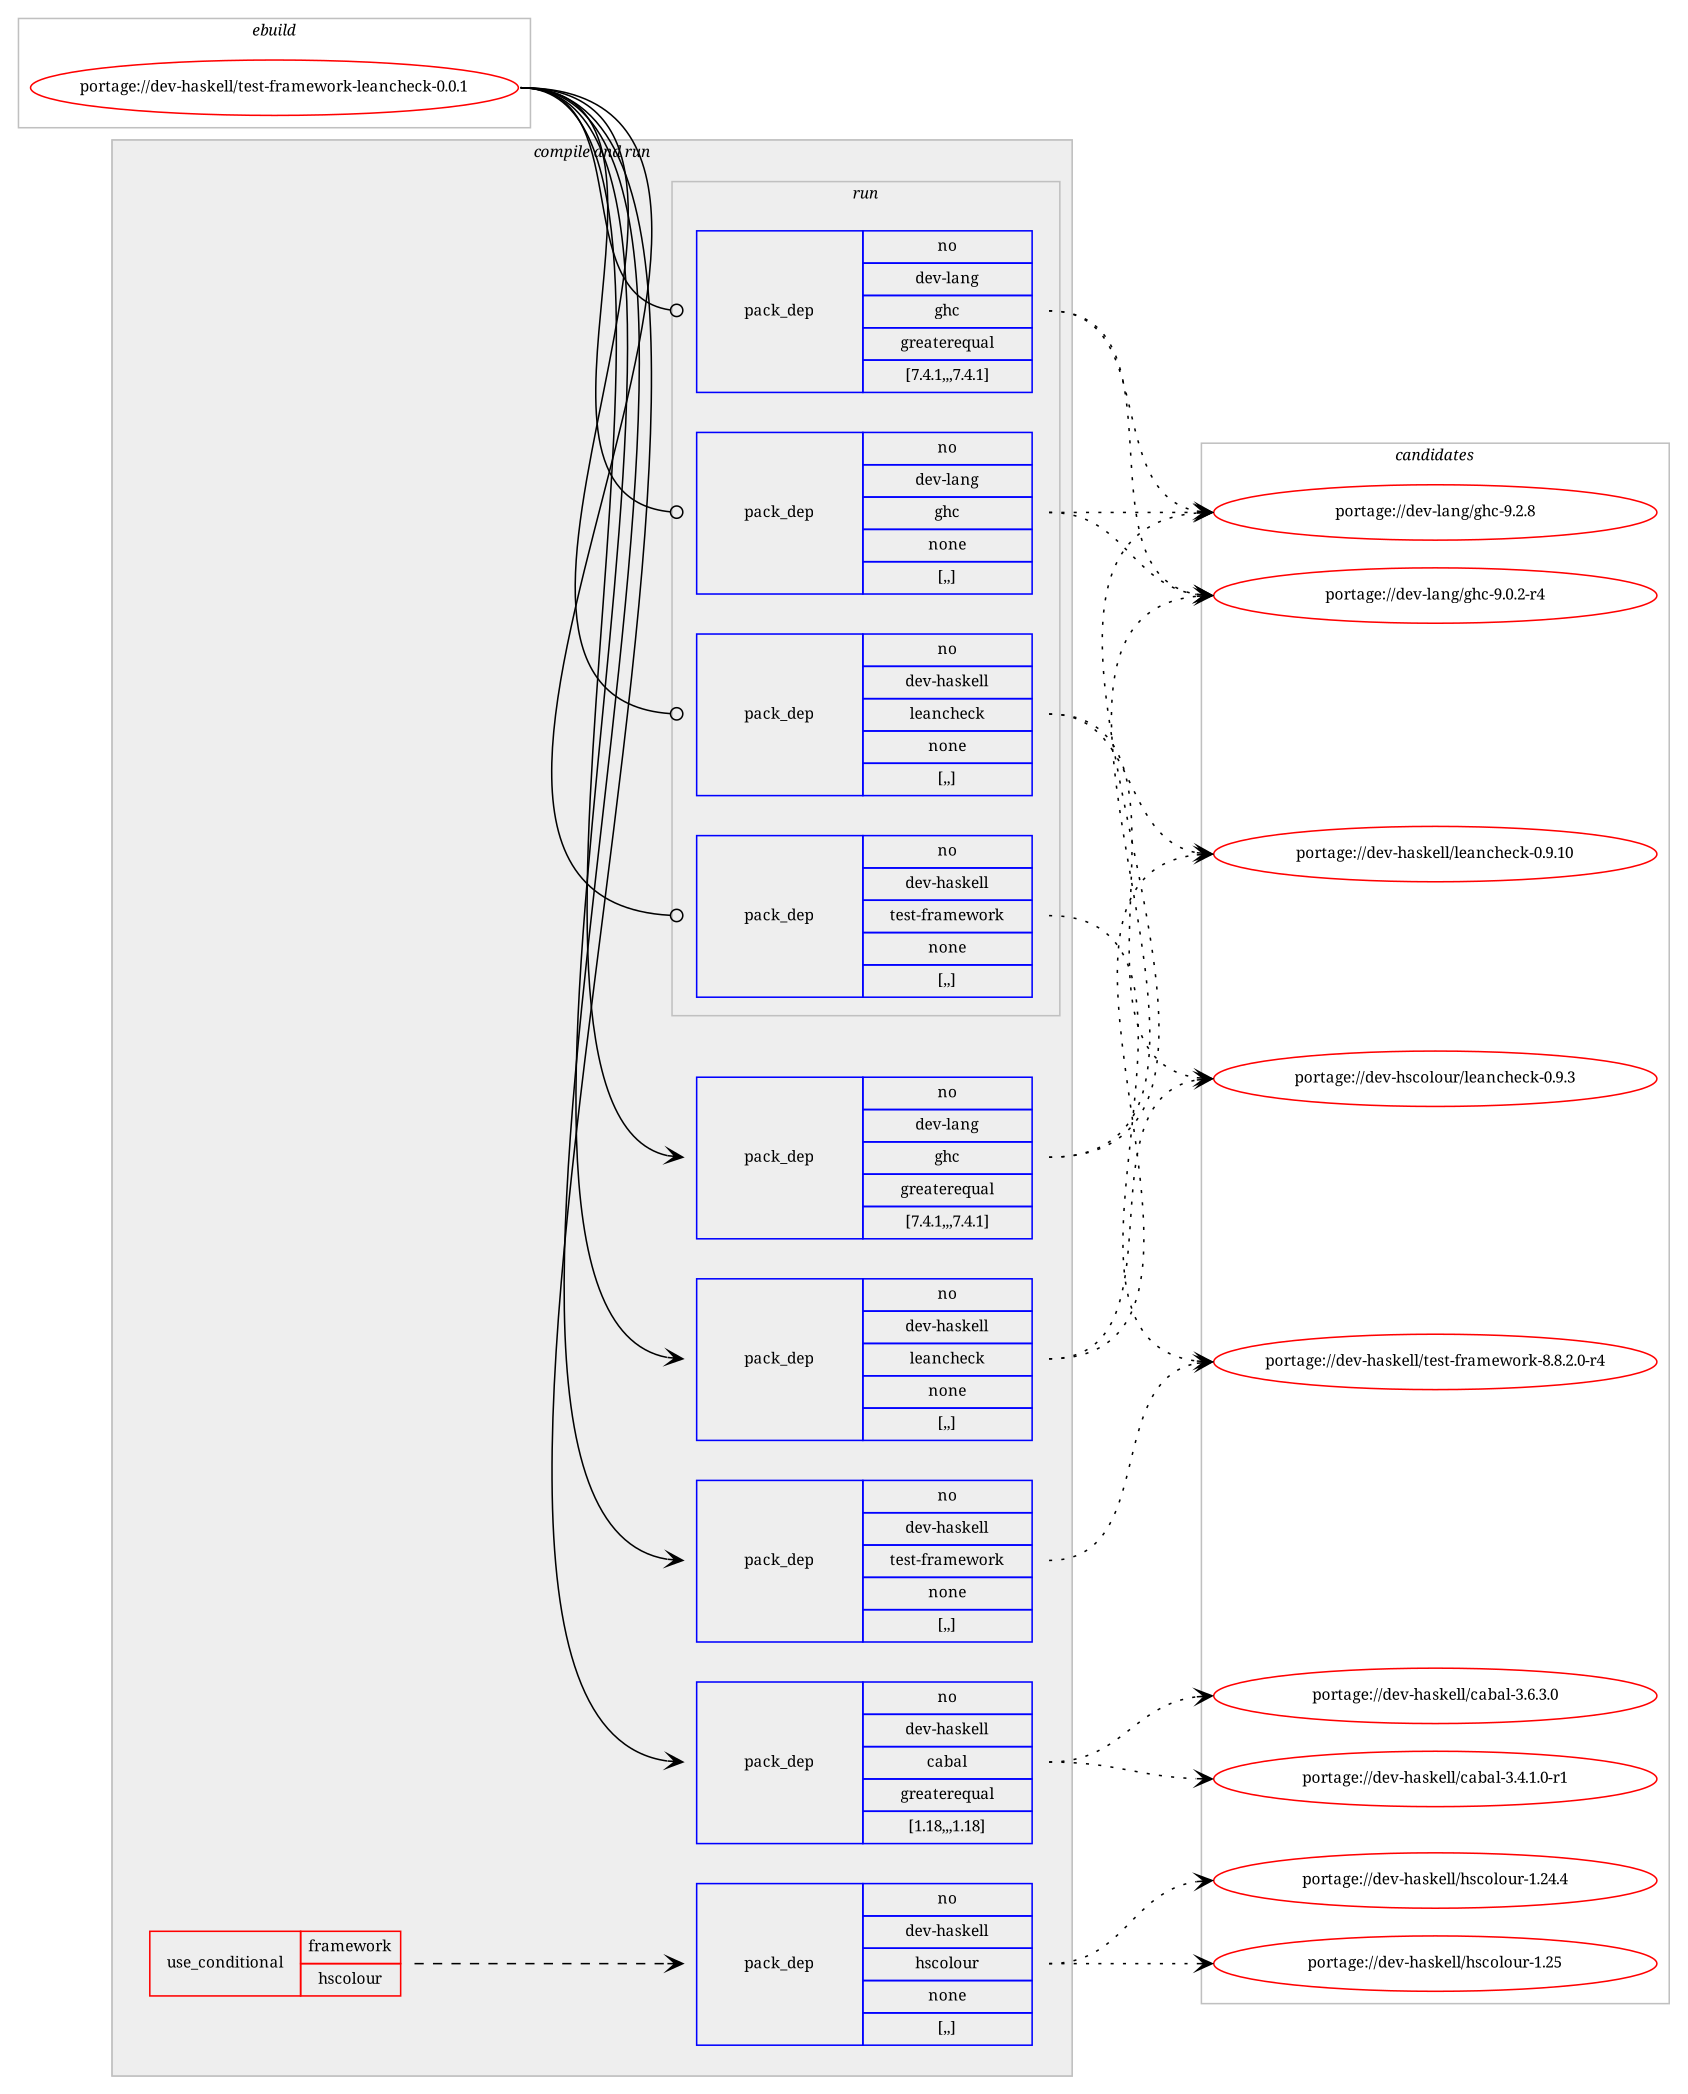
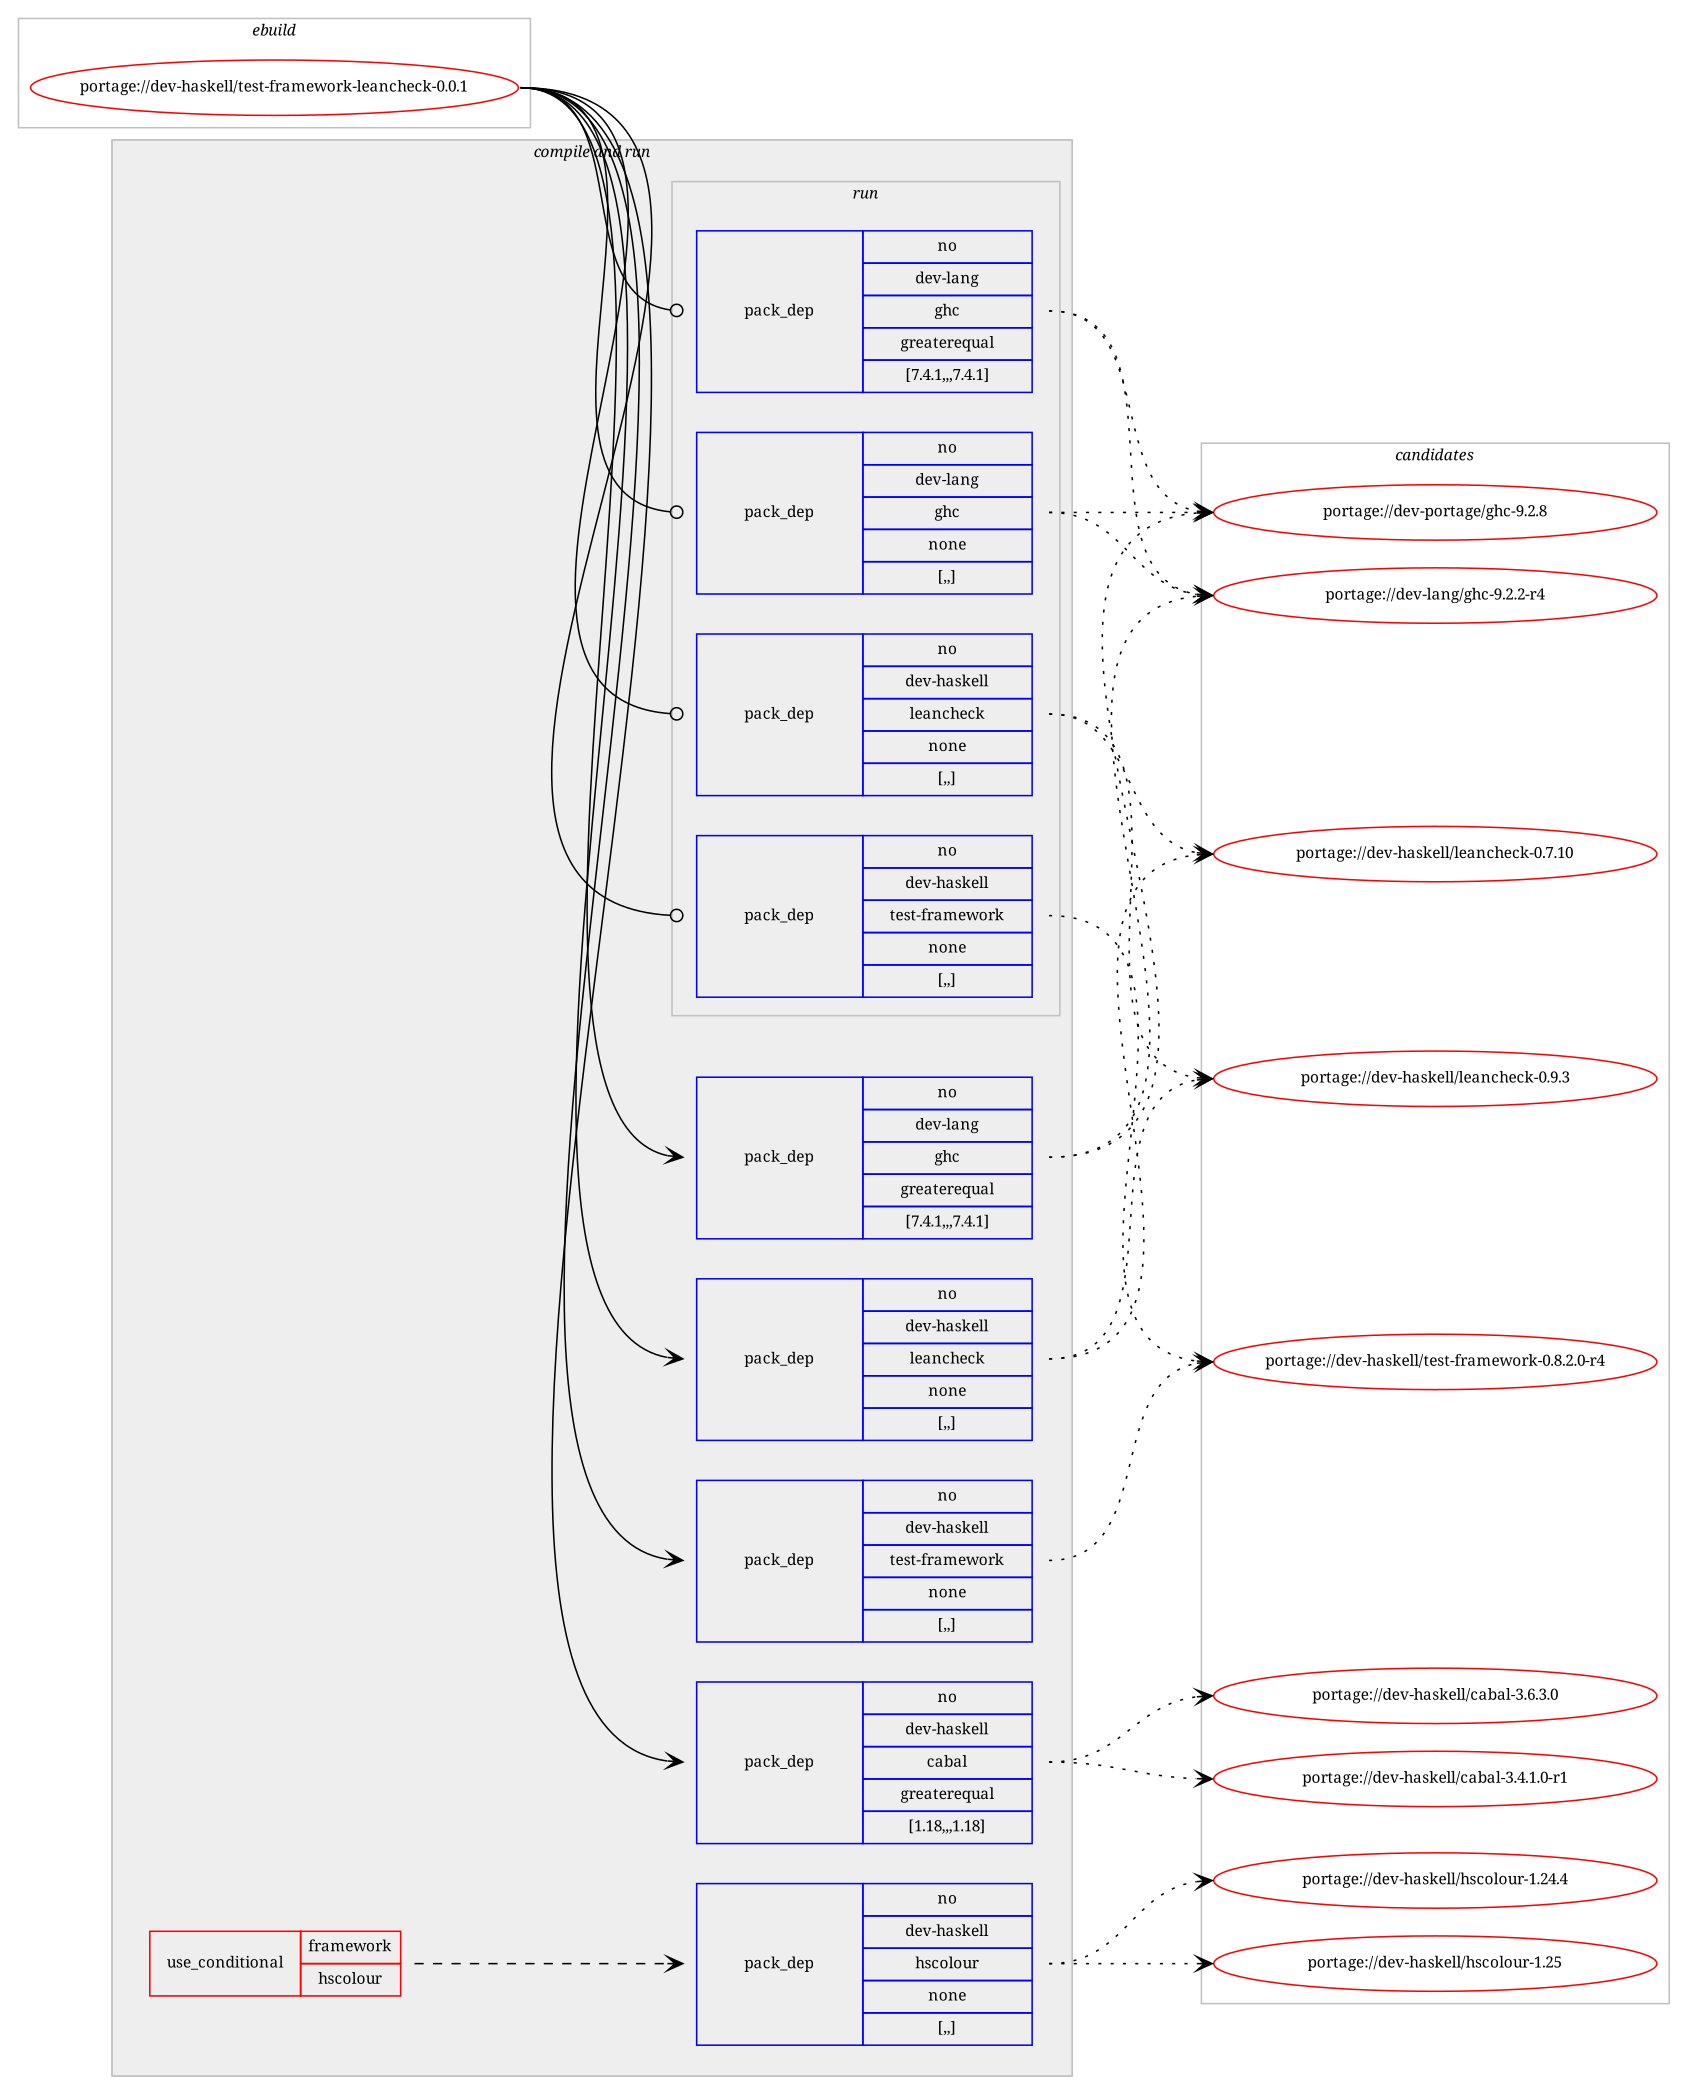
node "portage://dev-lang/ghc-9.2.8": label "portage://dev-lang/ghc-9.2.8" -> "portage://dev-portage/ghc-9.2.8"
node "portage://dev-lang/ghc-9.0.2-r4": label "portage://dev-lang/ghc-9.0.2-r4" -> "portage://dev-lang/ghc-9.2.2-r4"
node "portage://dev-haskell/leancheck-0.9.10": label "portage://dev-haskell/leancheck-0.9.10" -> "portage://dev-haskell/leancheck-0.7.10"
node "portage://dev-hscolour/leancheck-0.9.3": label "portage://dev-hscolour/leancheck-0.9.3" -> "portage://dev-haskell/leancheck-0.9.3"
node "portage://dev-haskell/test-framework-8.8.2.0-r4": label "portage://dev-haskell/test-framework-8.8.2.0-r4" -> "portage://dev-haskell/test-framework-0.8.2.0-r4"
